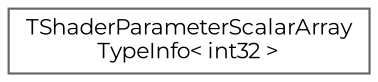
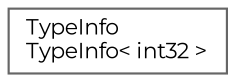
node "TShaderParameterScalarArray TypeInfo< int32 >": label "TShaderParameterScalarArray TypeInfo< int32 >" -> "TypeInfo TypeInfo< int32 >"
